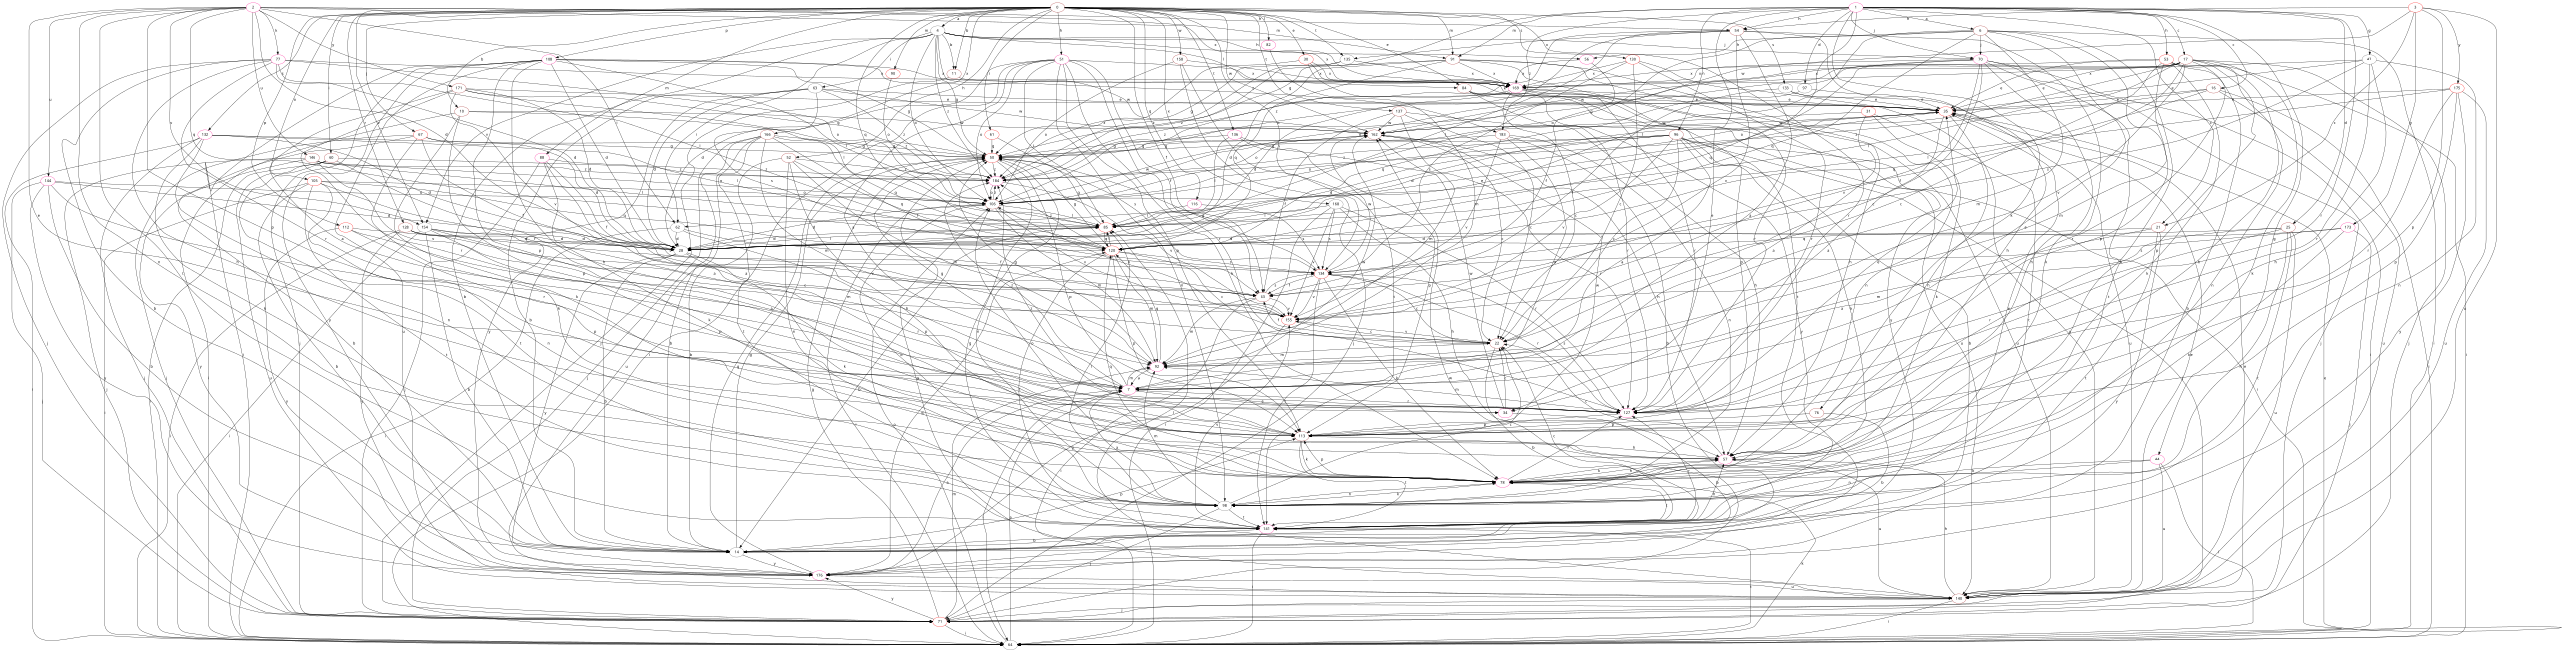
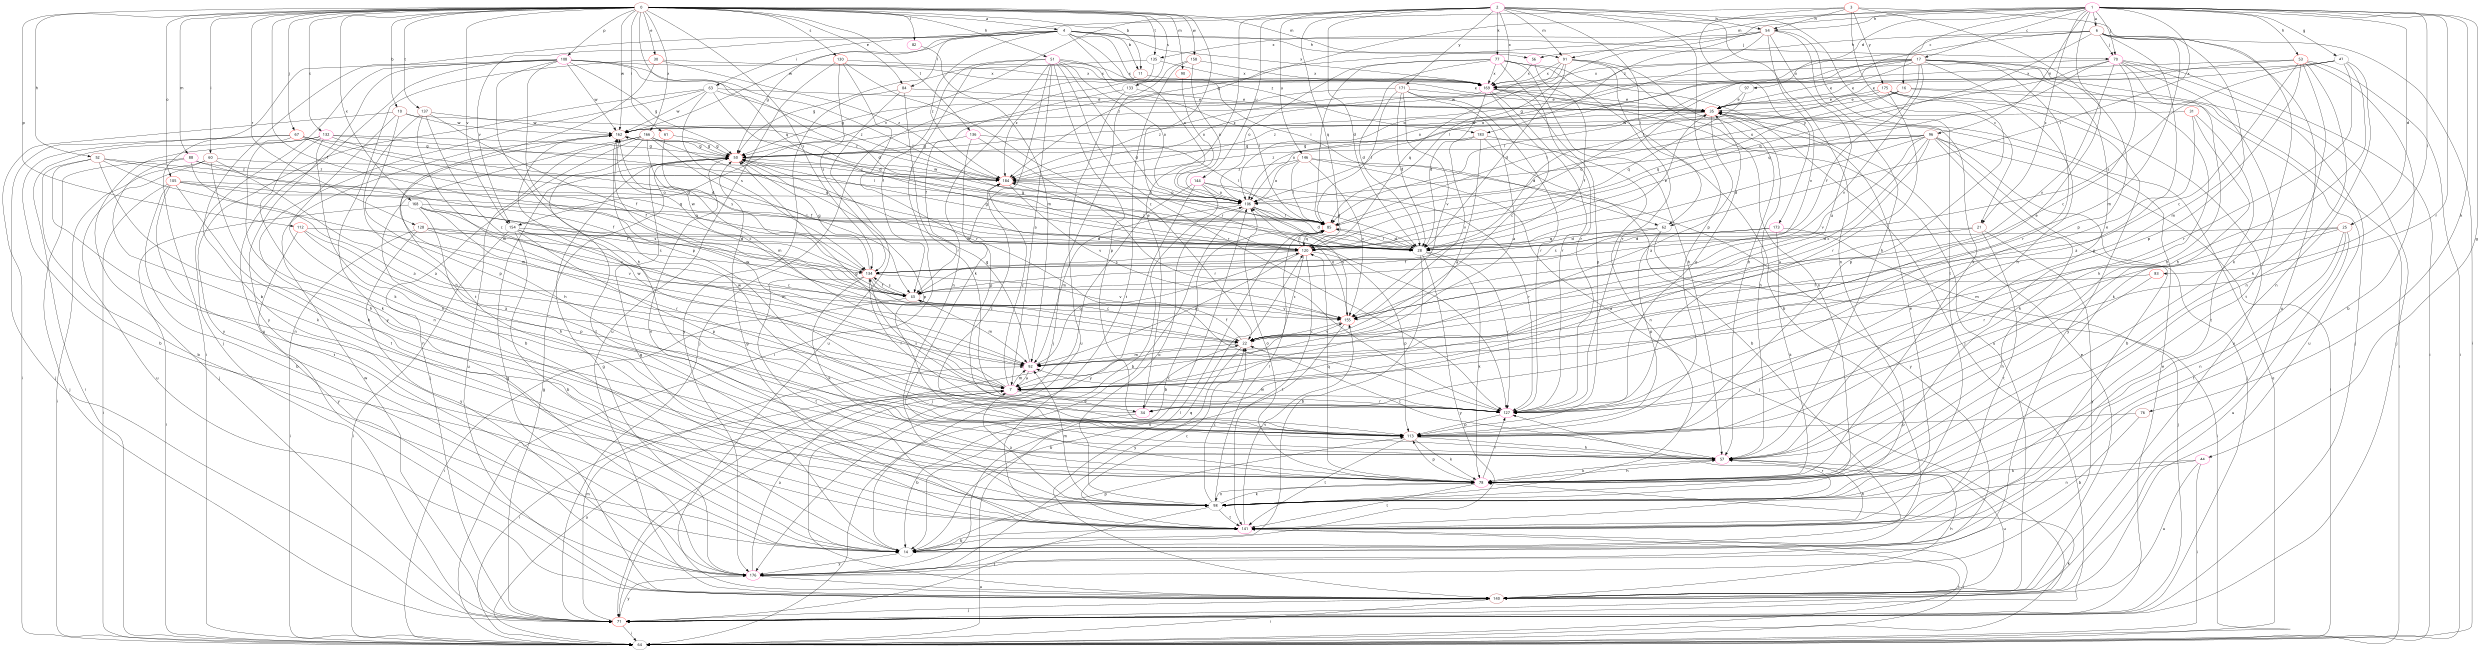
node "184": color deeppink -> red
node "116": removed
node "83": added
